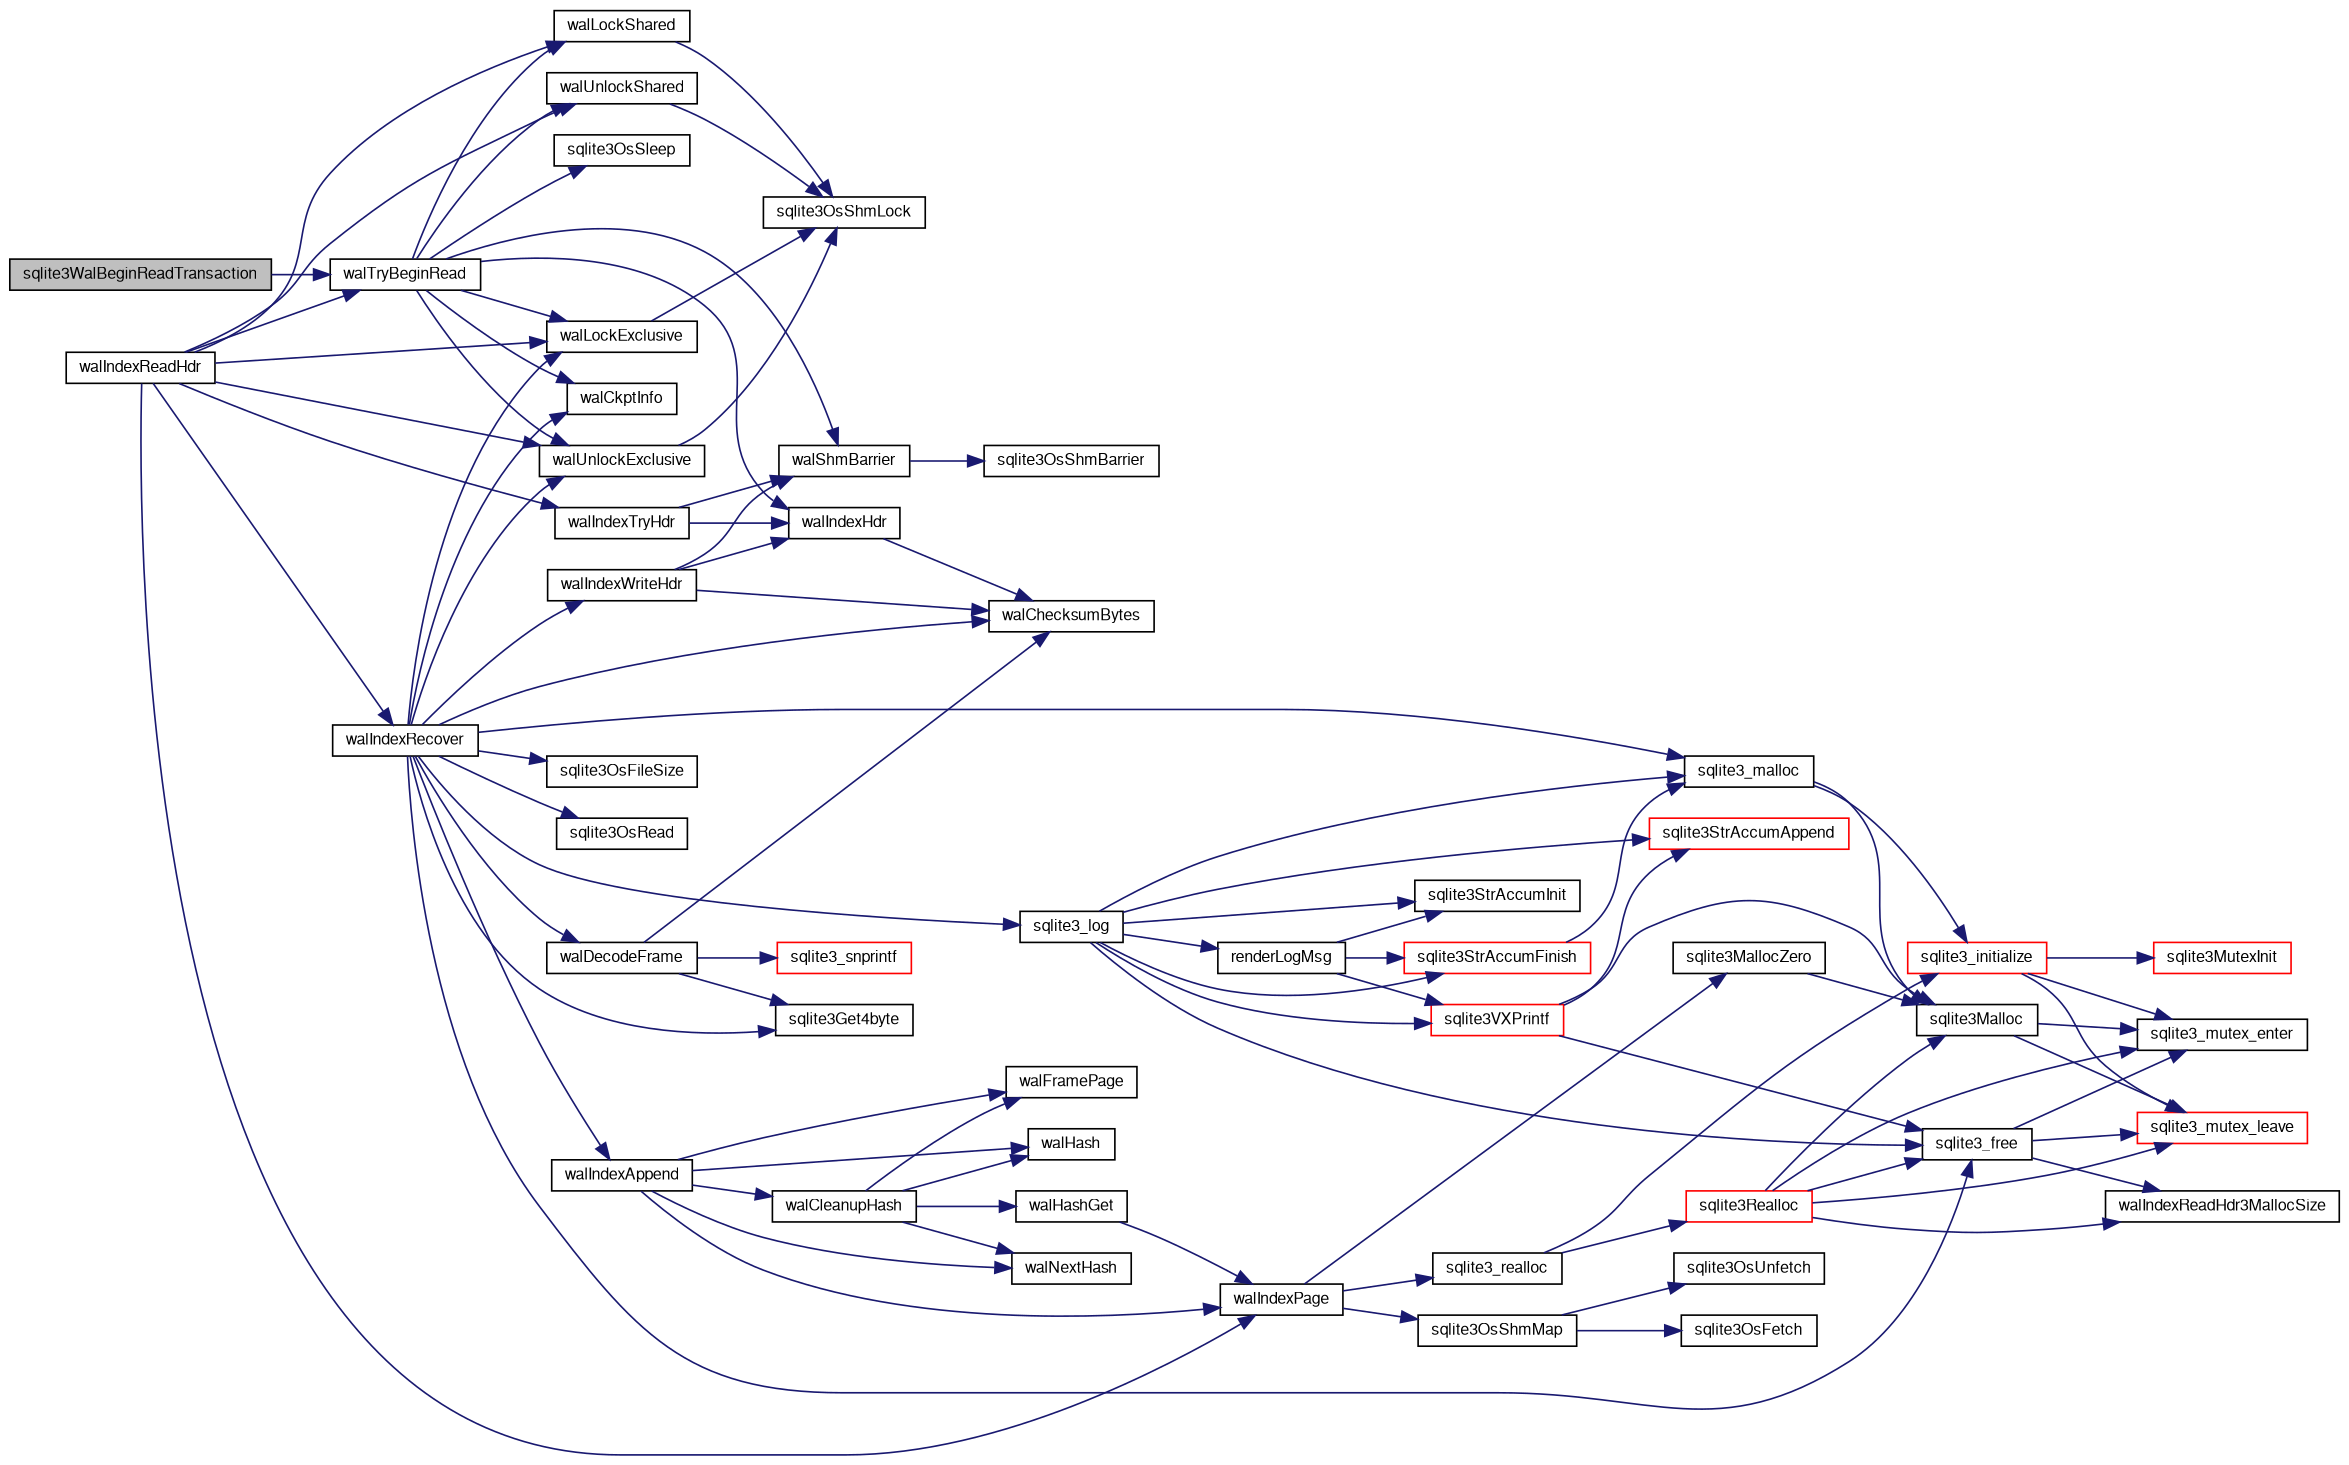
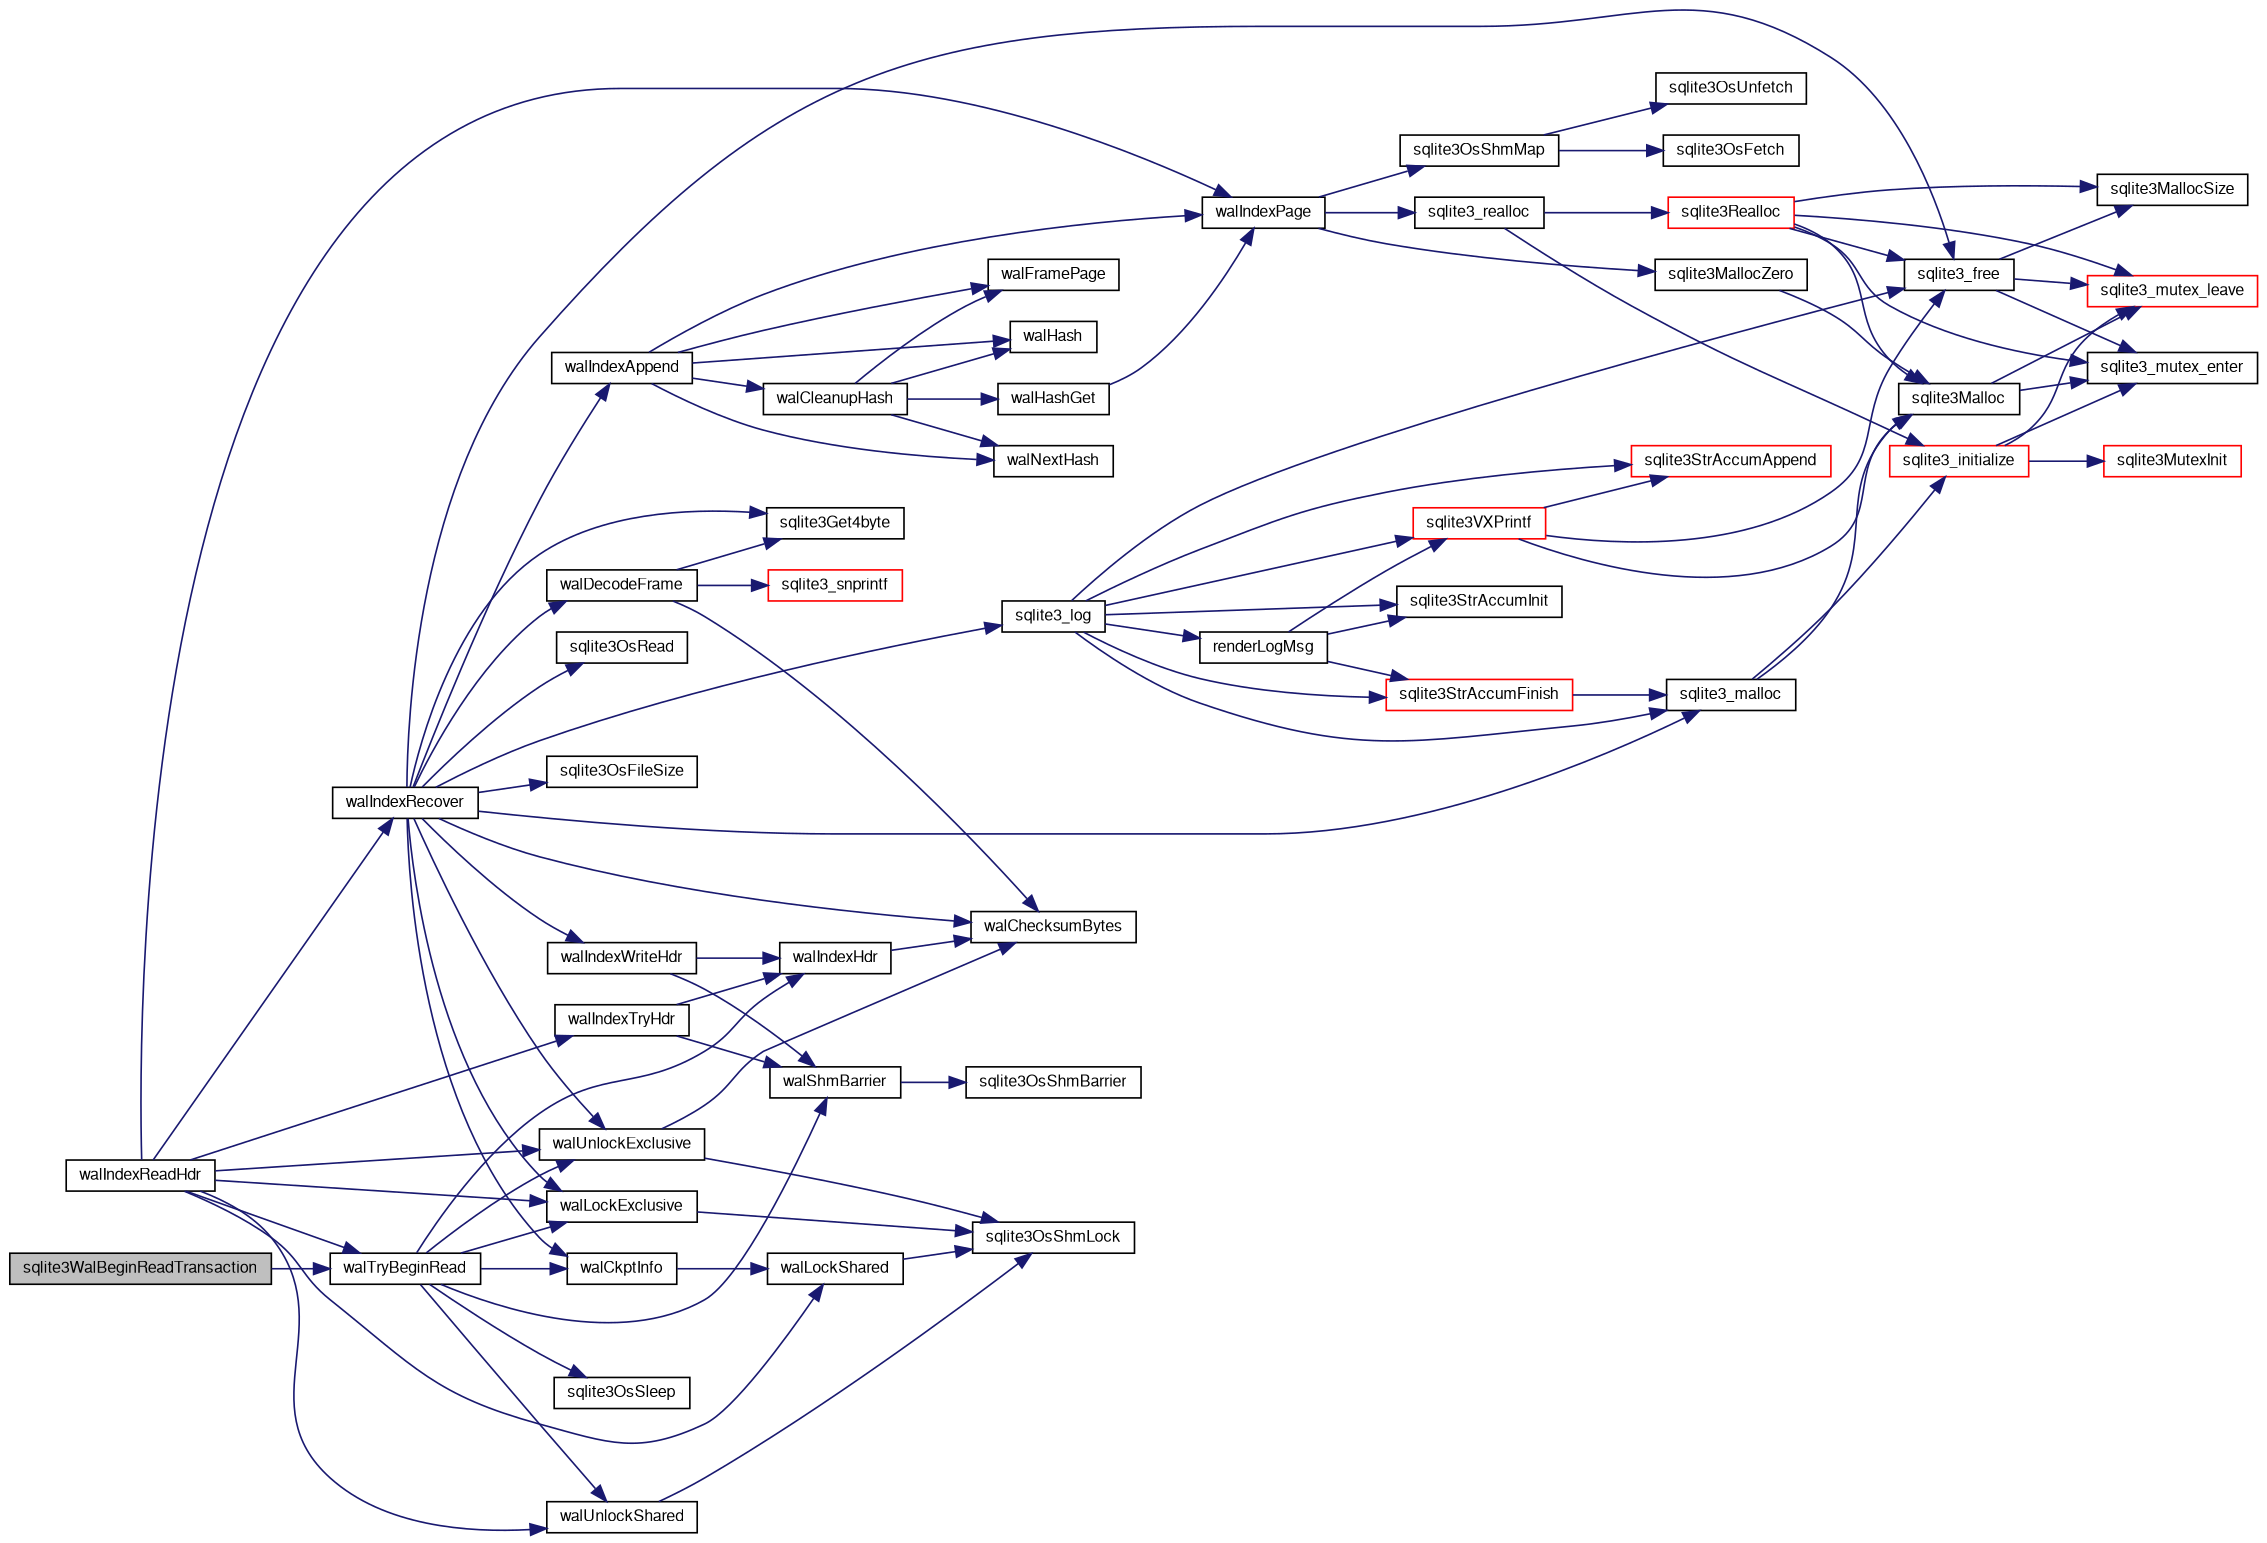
edge "walTryBeginRead" -> "walLockShared": now "walCkptInfo" -> "walLockShared"
edge "walIndexWriteHdr" -> "walChecksumBytes": now "walUnlockExclusive" -> "walChecksumBytes"
node "walIndexReadHdr3MallocSize": label "walIndexReadHdr3MallocSize" -> "sqlite3MallocSize"
